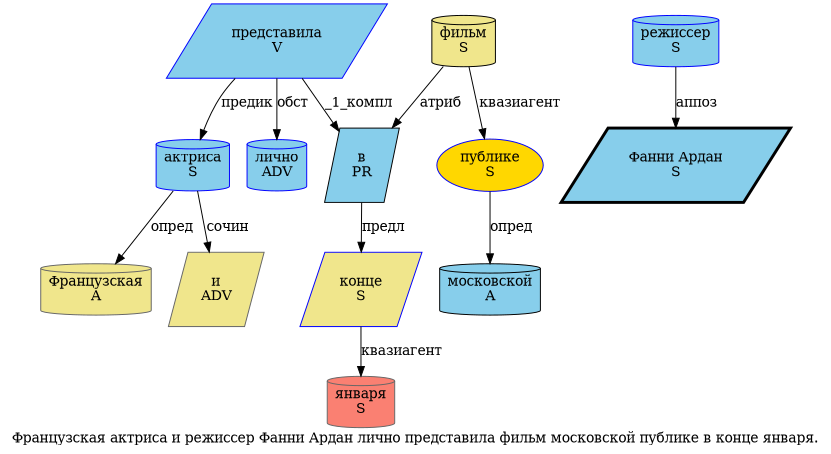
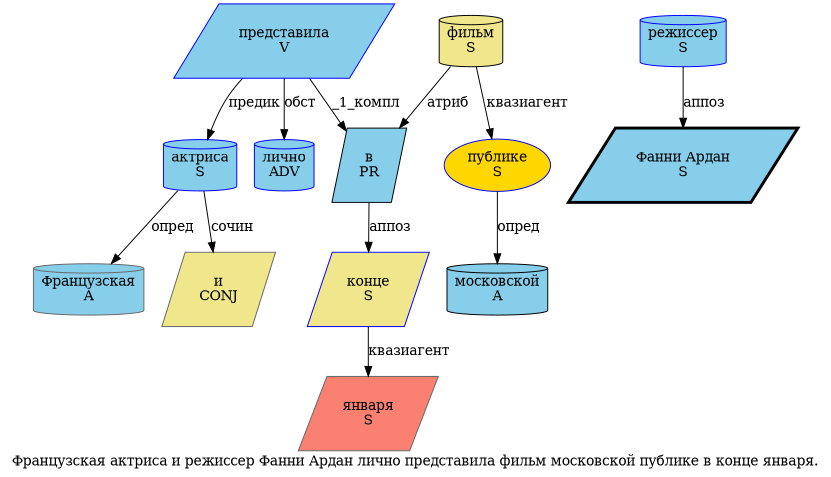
edge "в PR" -> "конце S": label "предл" -> "аппоз"
node "Французская A": fillcolor khaki -> skyblue
node "и ADV": label "и ADV" -> "и CONJ"
node "января S": shape cylinder -> parallelogram
